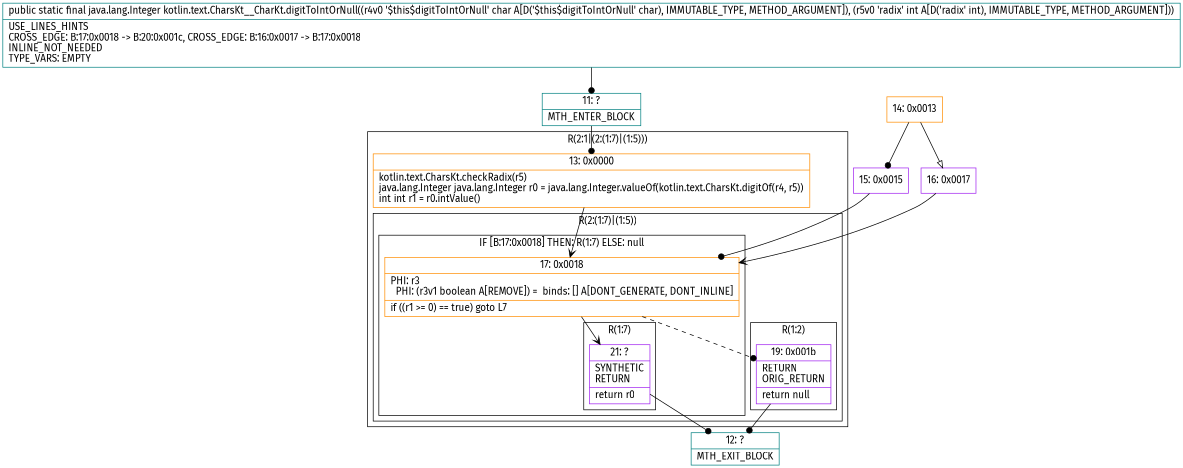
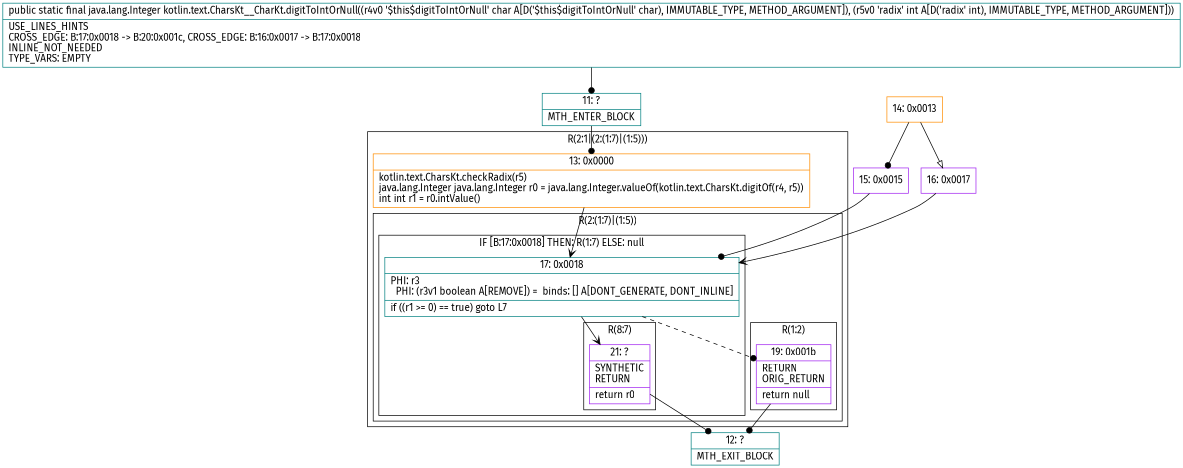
node "17: 0x0018": color darkorange -> teal
cluster "R(1:7)": label "R(1:7)" -> "R(8:7)"
